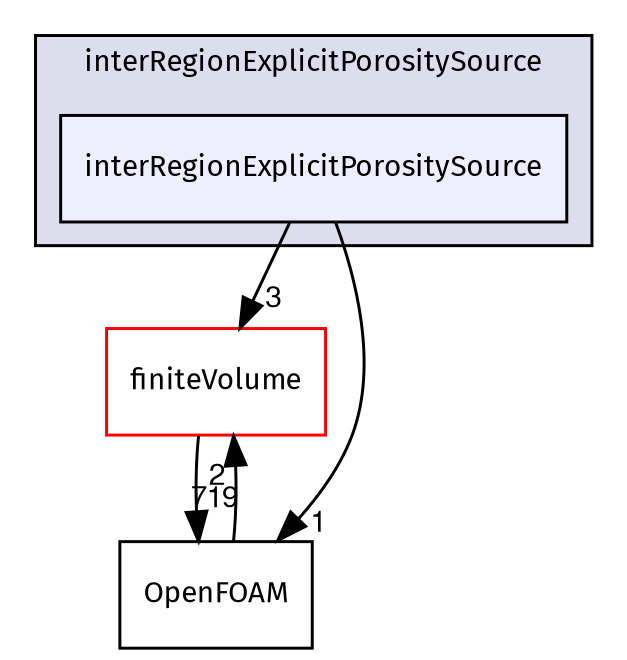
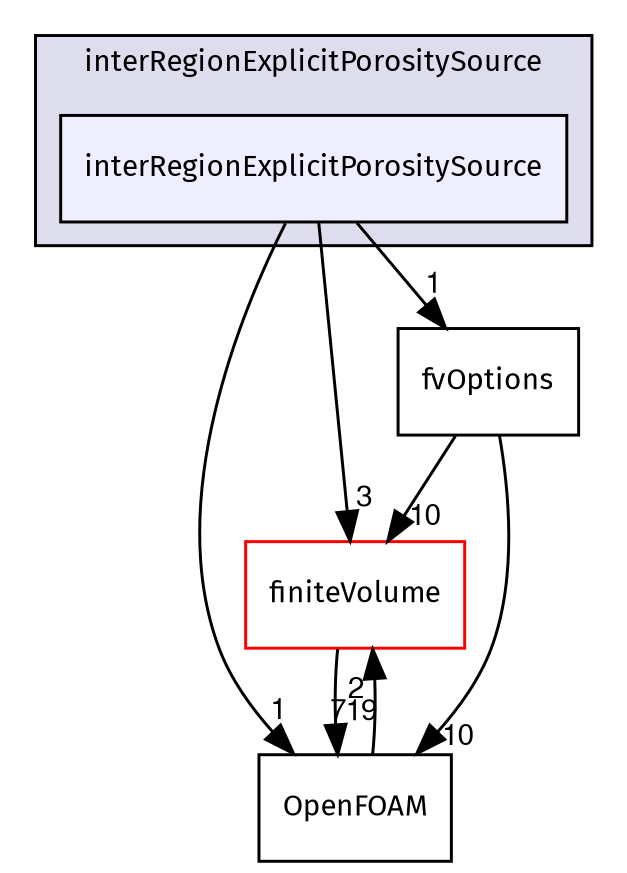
node "fvOptions": added
